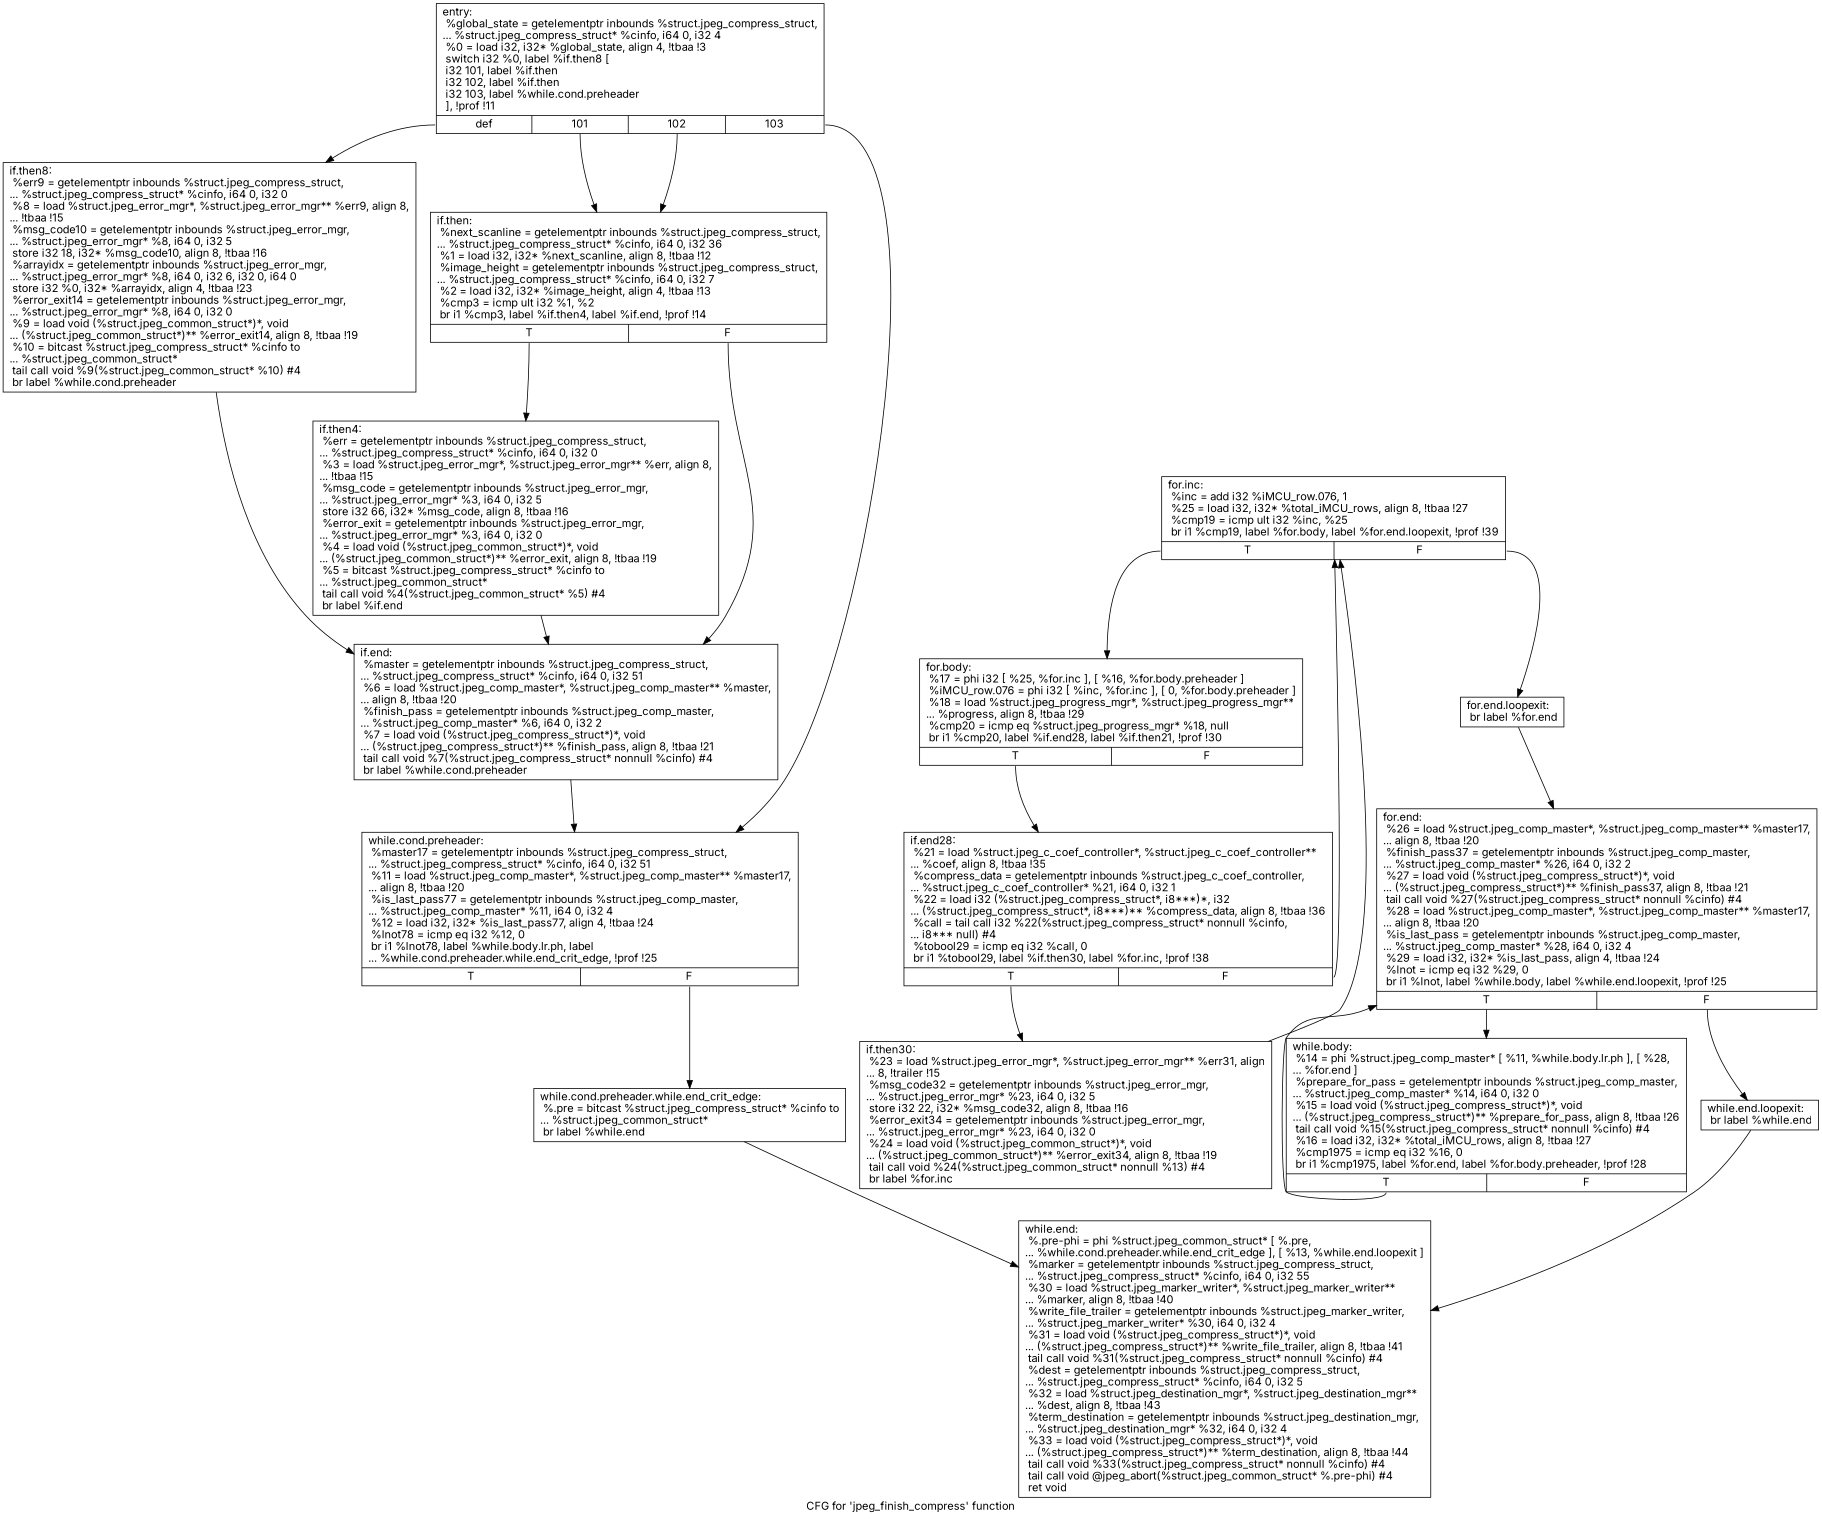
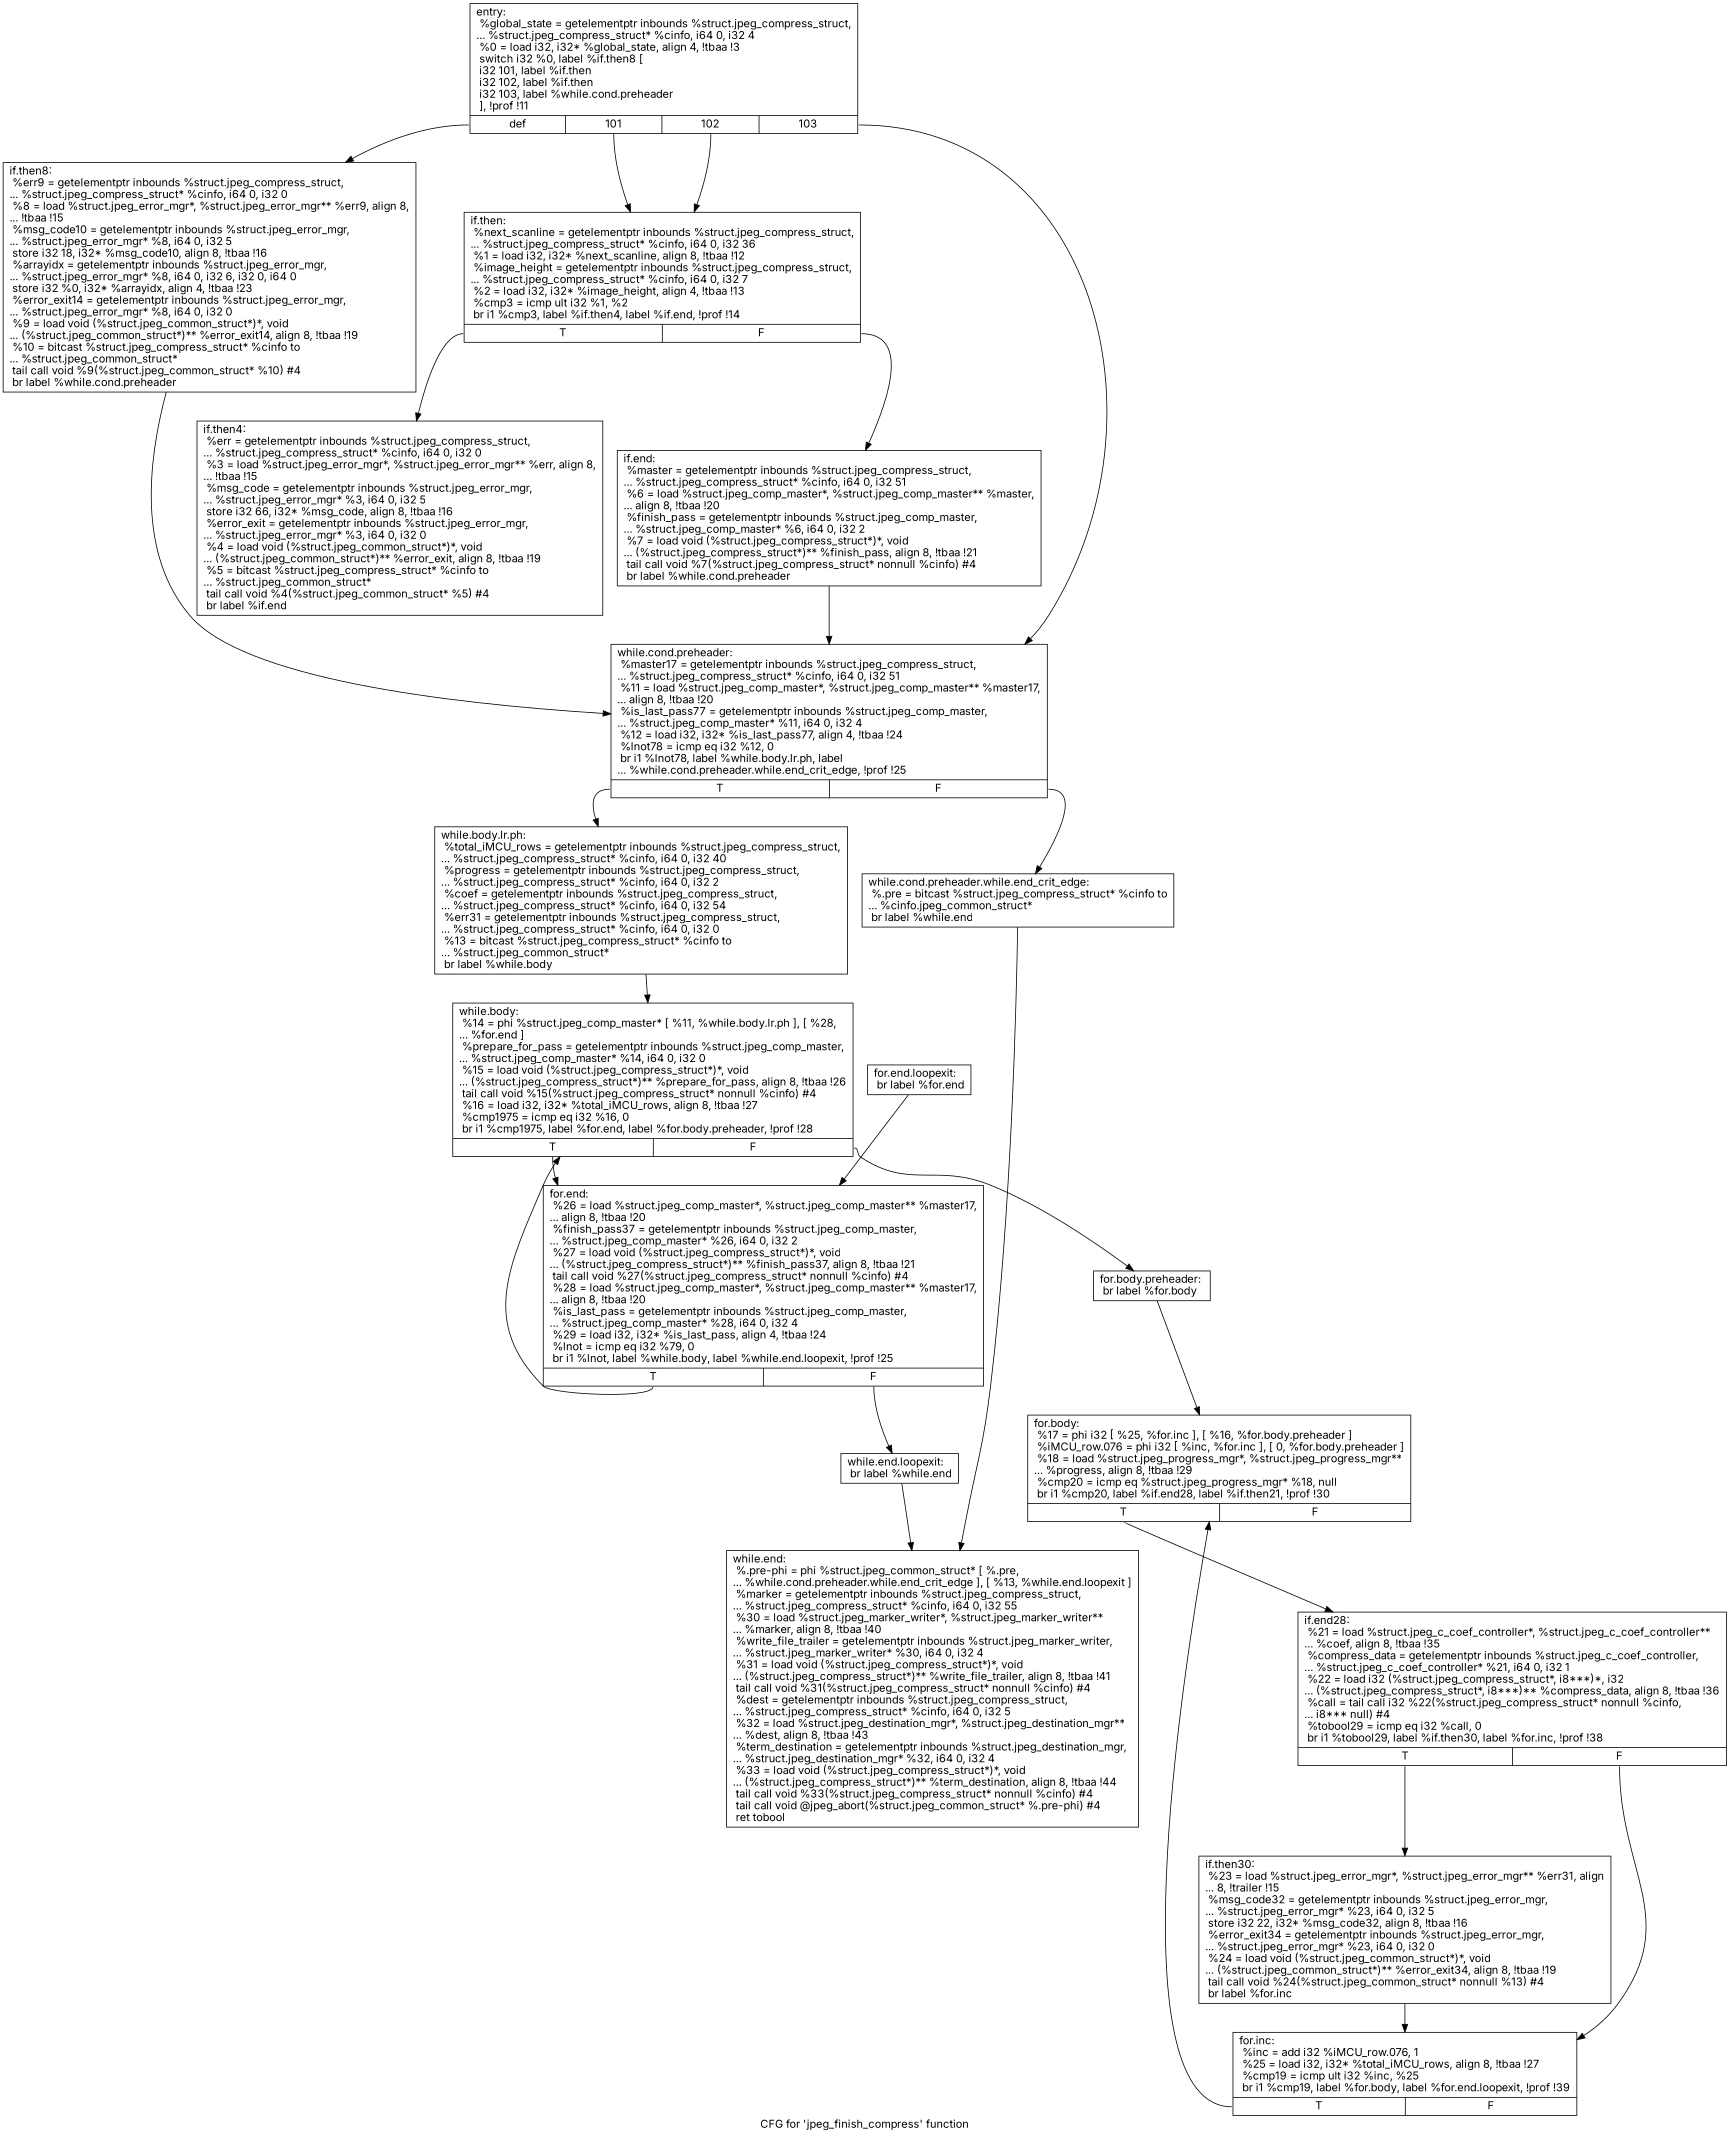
edge "if.then8:" -> "if.end:": now "if.then8:" -> "while.cond.preheader:"
edge "for.inc:" -> "for.end.loopexit:": removed
edge "if.then4:" -> "if.end:": removed
node "while.body.lr.ph:": added
node "for.end:": text "%lnot = icmp eq i32 %29, 0" -> "%lnot = icmp eq i32 %79, 0"
node "while.cond.preheader.while.end_crit_edge:": text "... %struct.jpeg_common_struct*" -> "... %cinfo.jpeg_common_struct*"
node "for.body.preheader:": added
node "while.end:": text "ret void" -> "ret tobool"
